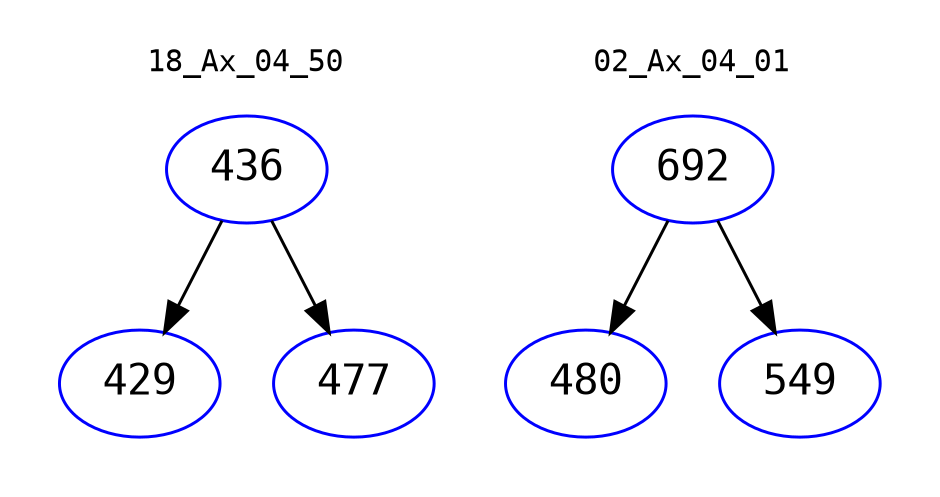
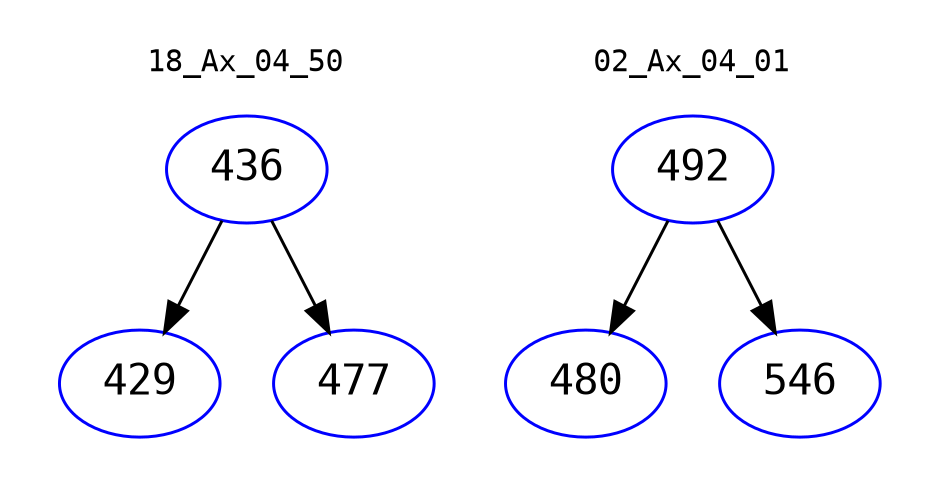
node "692": label "692" -> "492"
node "549": label "549" -> "546"
